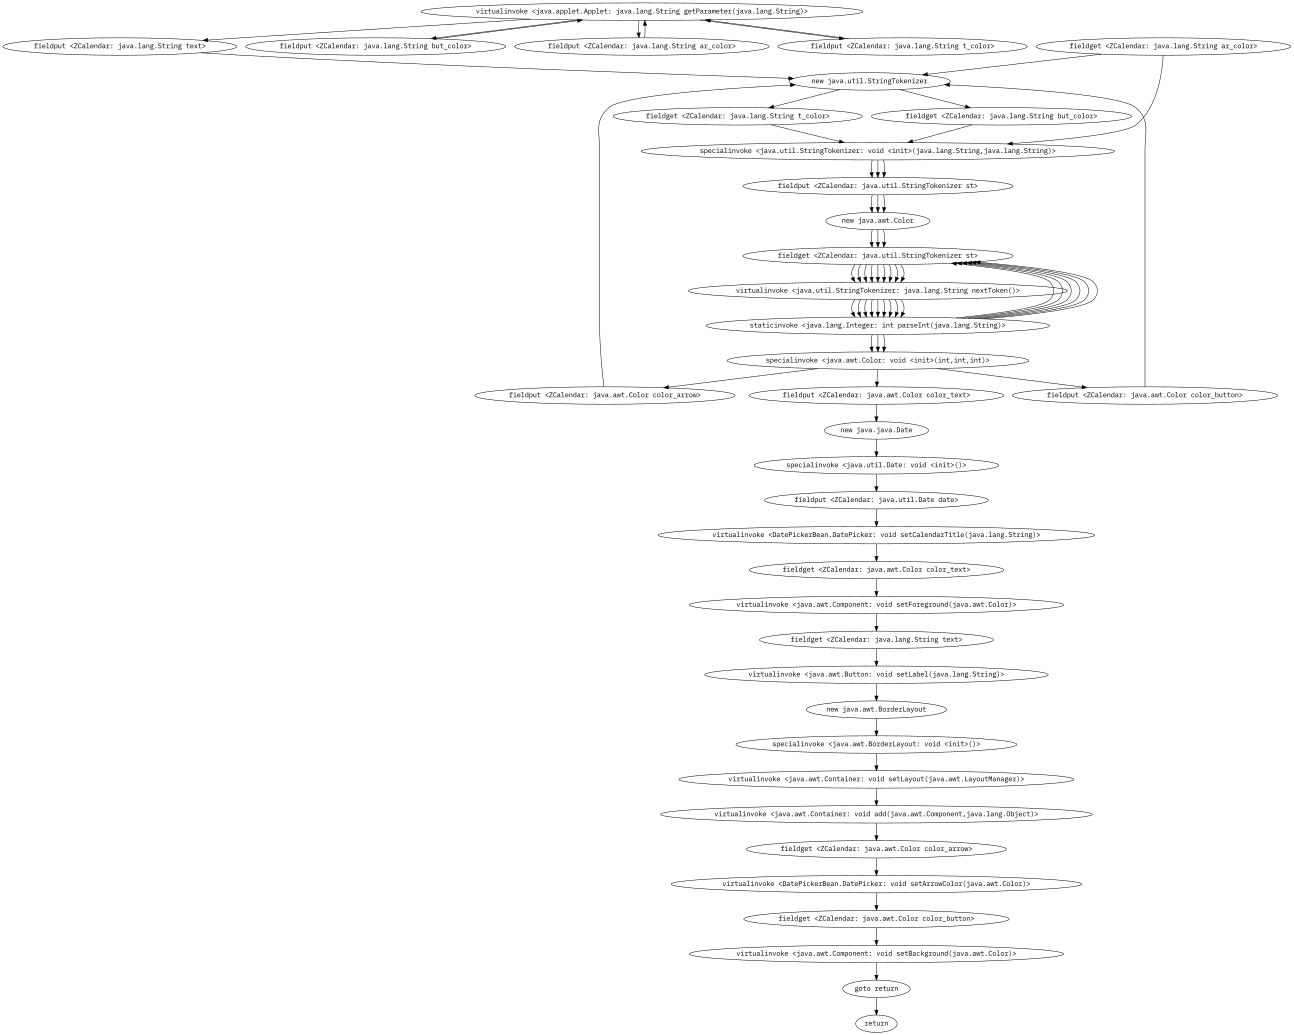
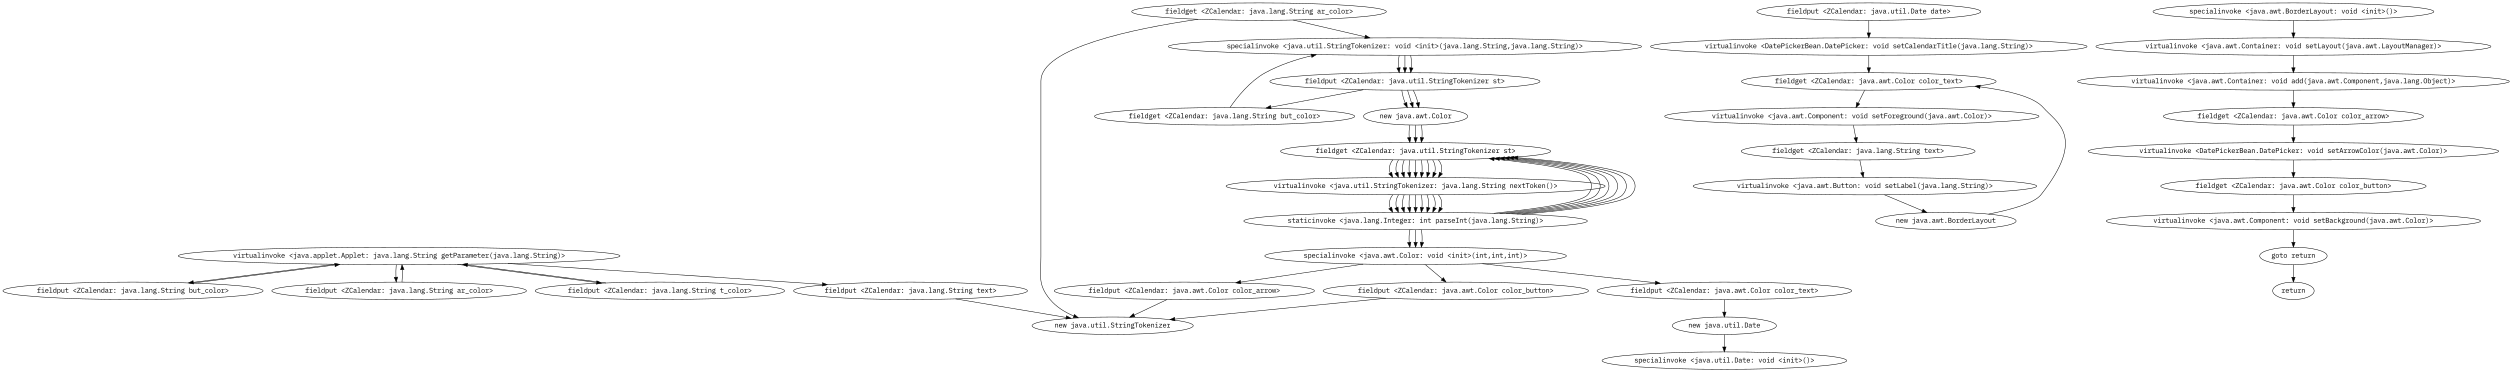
edge "new java.util.StringTokenizer" -> "fieldget <ZCalendar: java.lang.String but_color>": now "fieldput <ZCalendar: java.util.StringTokenizer st>" -> "fieldget <ZCalendar: java.lang.String but_color>"
node "fieldget <ZCalendar: java.lang.String t_color>": removed
node "new java.java.Date": label "new java.java.Date" -> "new java.util.Date"
edge "specialinvoke <java.util.Date: void <init>()>" -> "fieldput <ZCalendar: java.util.Date date>": removed
edge "new java.awt.BorderLayout" -> "specialinvoke <java.awt.BorderLayout: void <init>()>": now "new java.awt.BorderLayout" -> "fieldget <ZCalendar: java.awt.Color color_text>"
